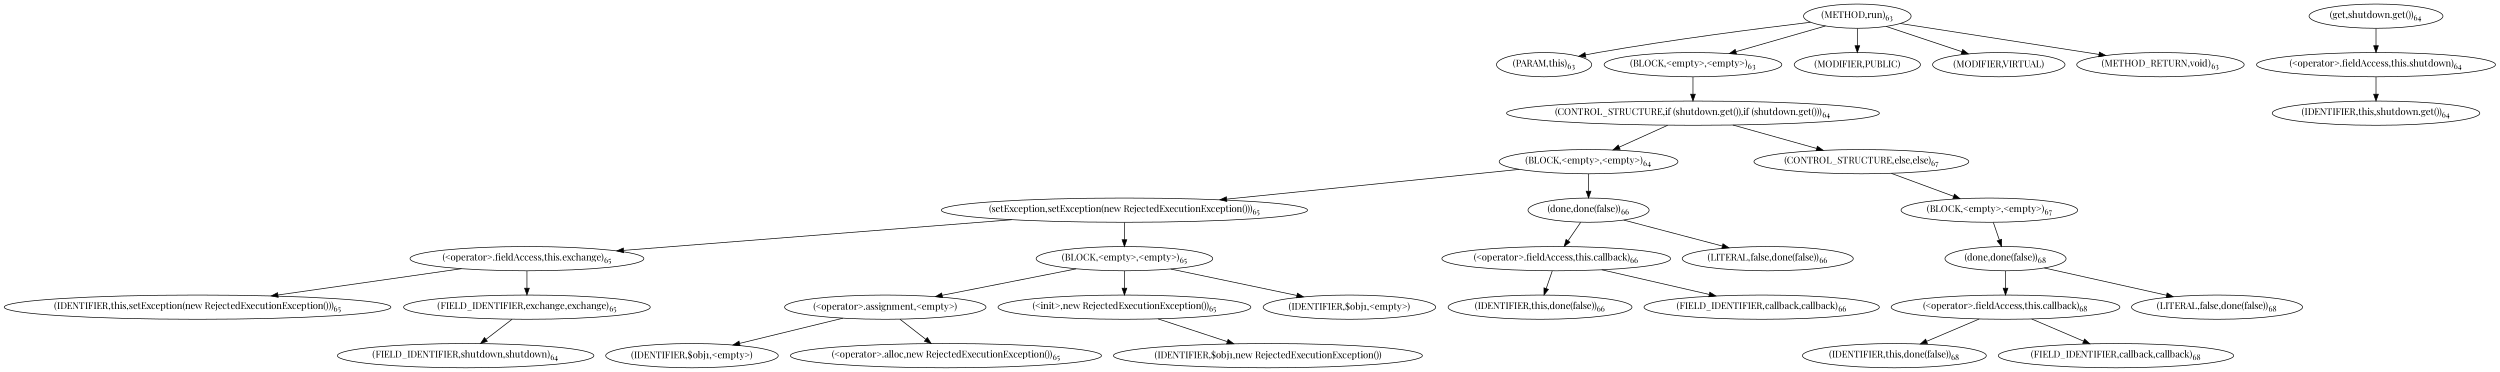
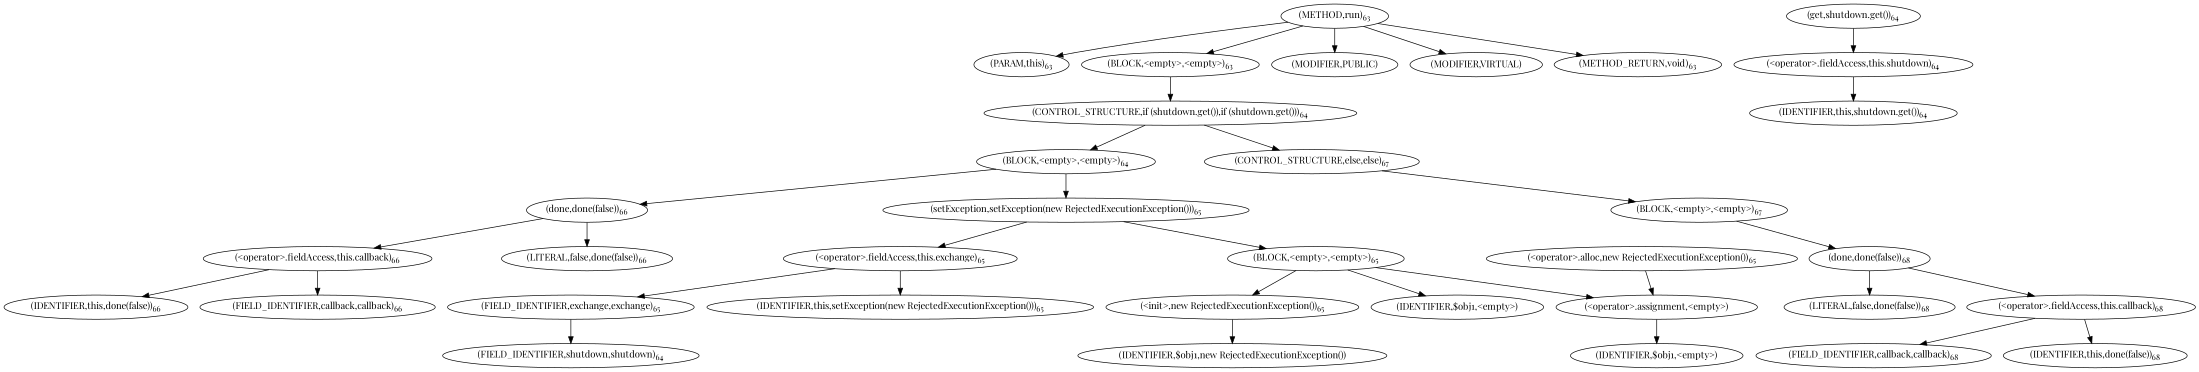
edge "(<operator>.assignment,<empty>)" -> "(<operator>.alloc,new RejectedExecutionException())": reversed
